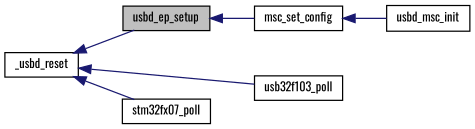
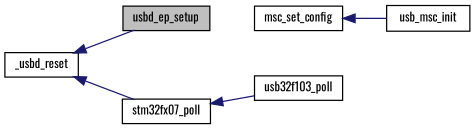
edge "msc_set_config" -> "usbd_ep_setup": removed
node "usbd_msc_init": label "usbd_msc_init" -> "usb_msc_init"
edge "usb32f103_poll" -> "_usbd_reset": now "usb32f103_poll" -> "stm32fx07_poll"
